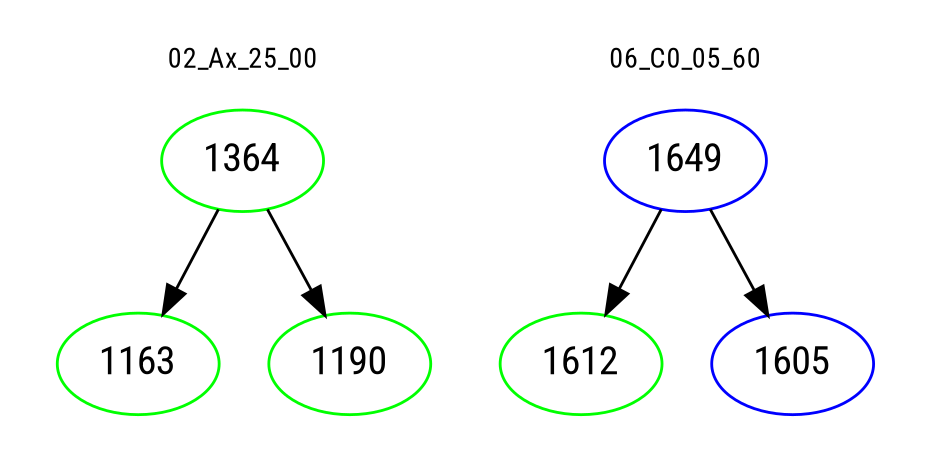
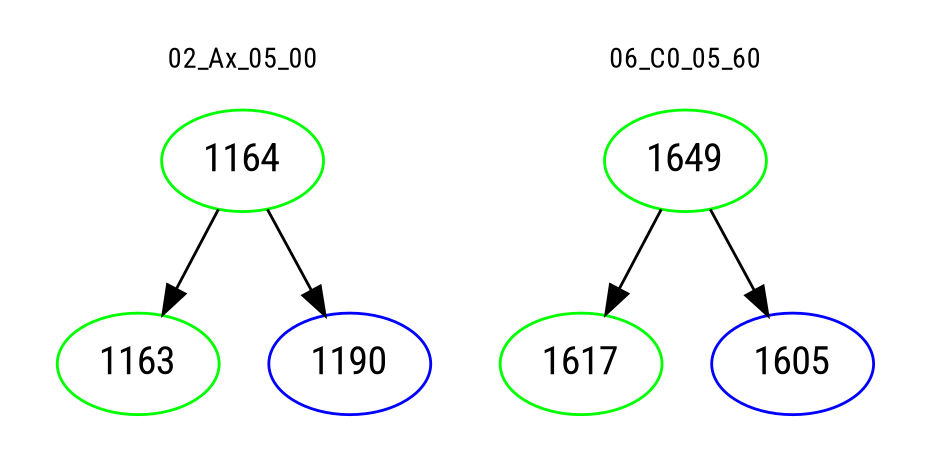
cluster "02_Ax_25_00": label "02_Ax_25_00" -> "02_Ax_05_00"
node "1364": label "1364" -> "1164"
node "1649": color blue -> green
node "1190": color green -> blue
node "1612": label "1612" -> "1617"
